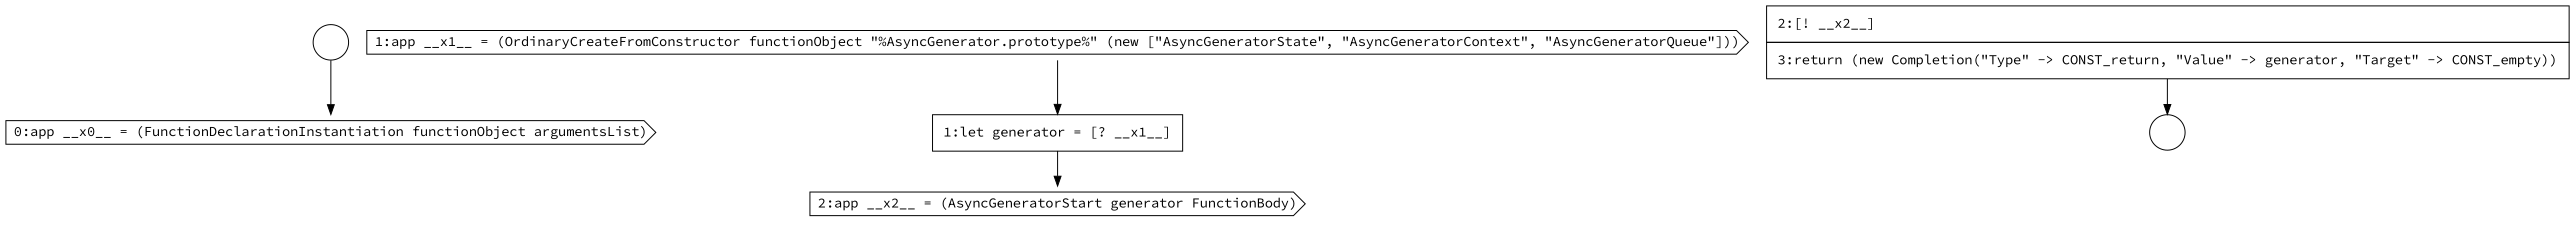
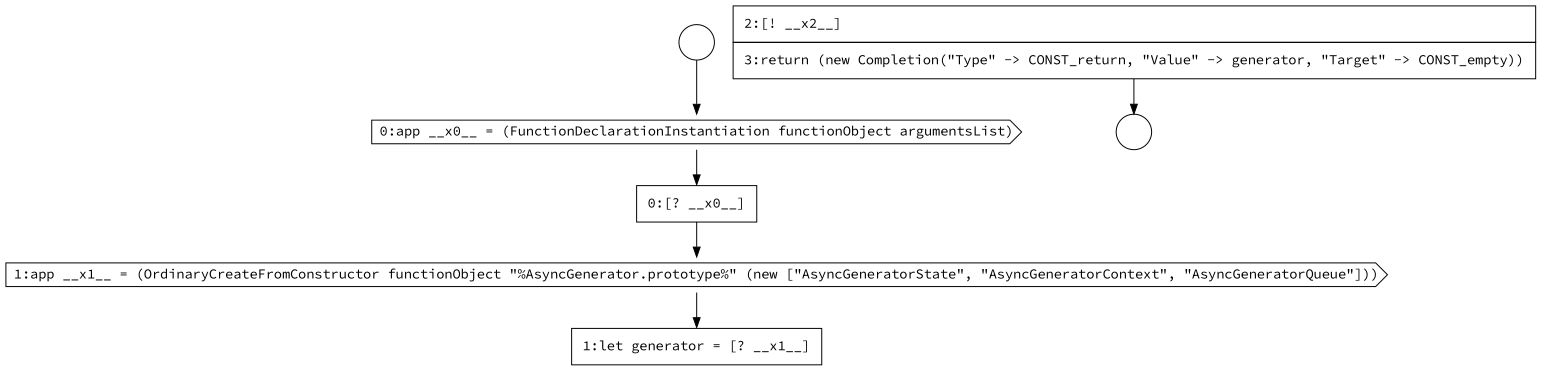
node "0:[? __x0__]": added
node "2:app __x2__ = (AsyncGeneratorStart generator FunctionBody)": removed
